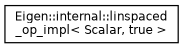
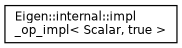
node "Eigen::internal::linspaced _op_impl< Scalar, true >": label "Eigen::internal::linspaced _op_impl< Scalar, true >" -> "Eigen::internal::impl _op_impl< Scalar, true >"
